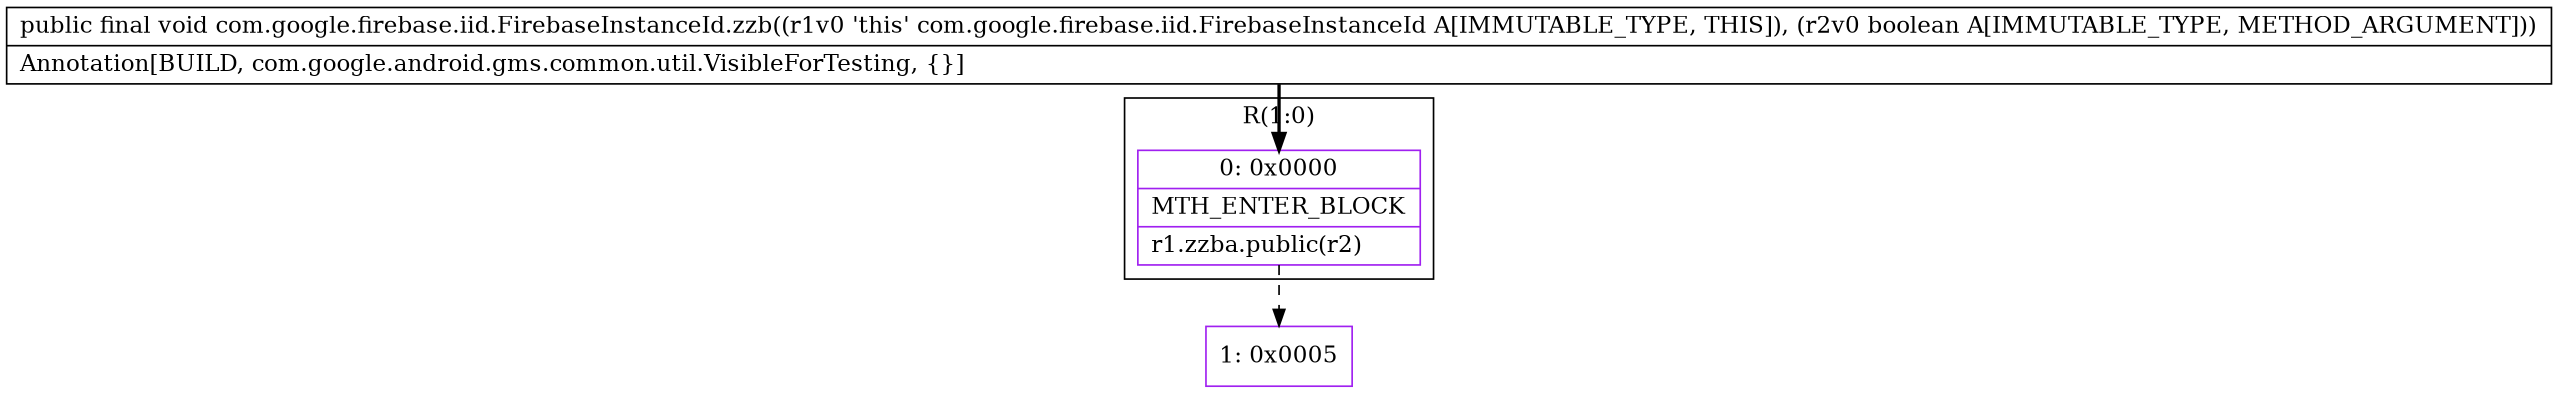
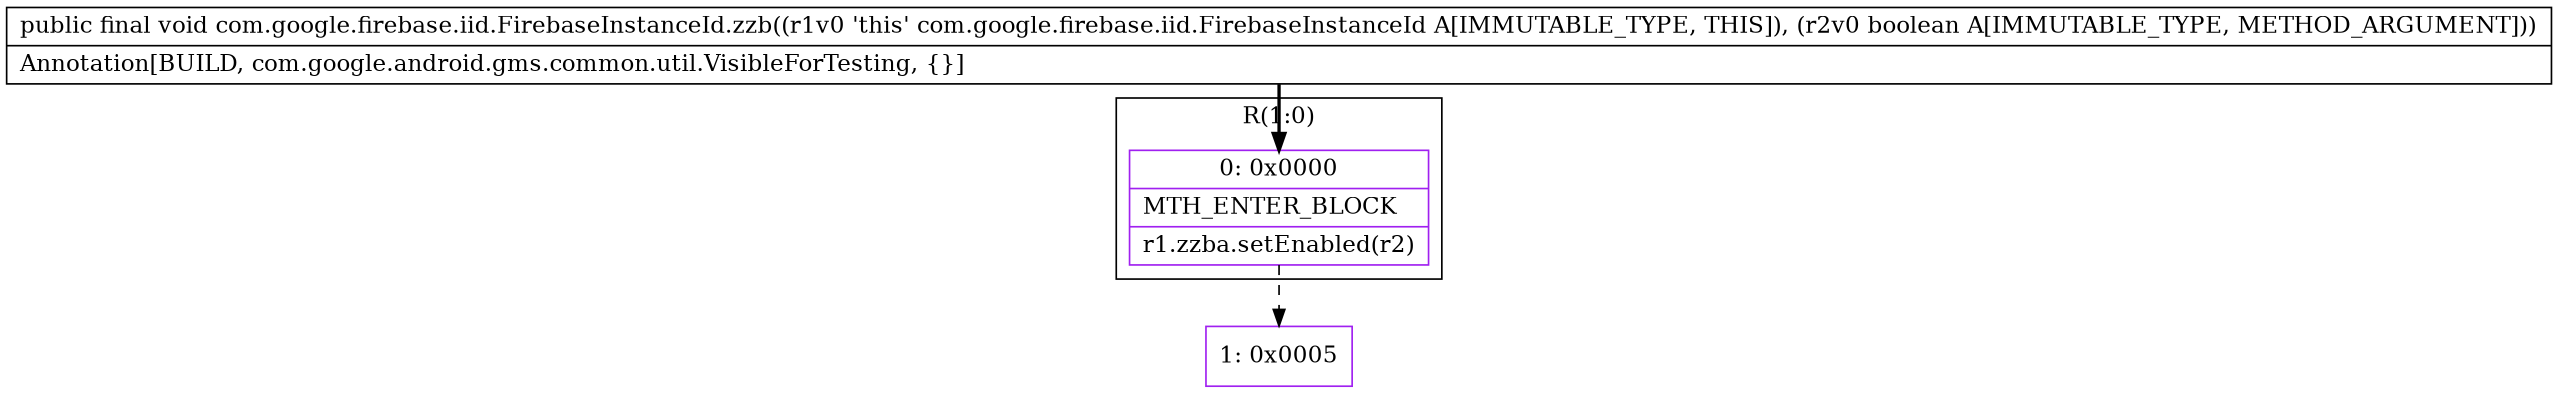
node "0: 0x0000": text "r1.zzba.public(r2)" -> "r1.zzba.setEnabled(r2)"
